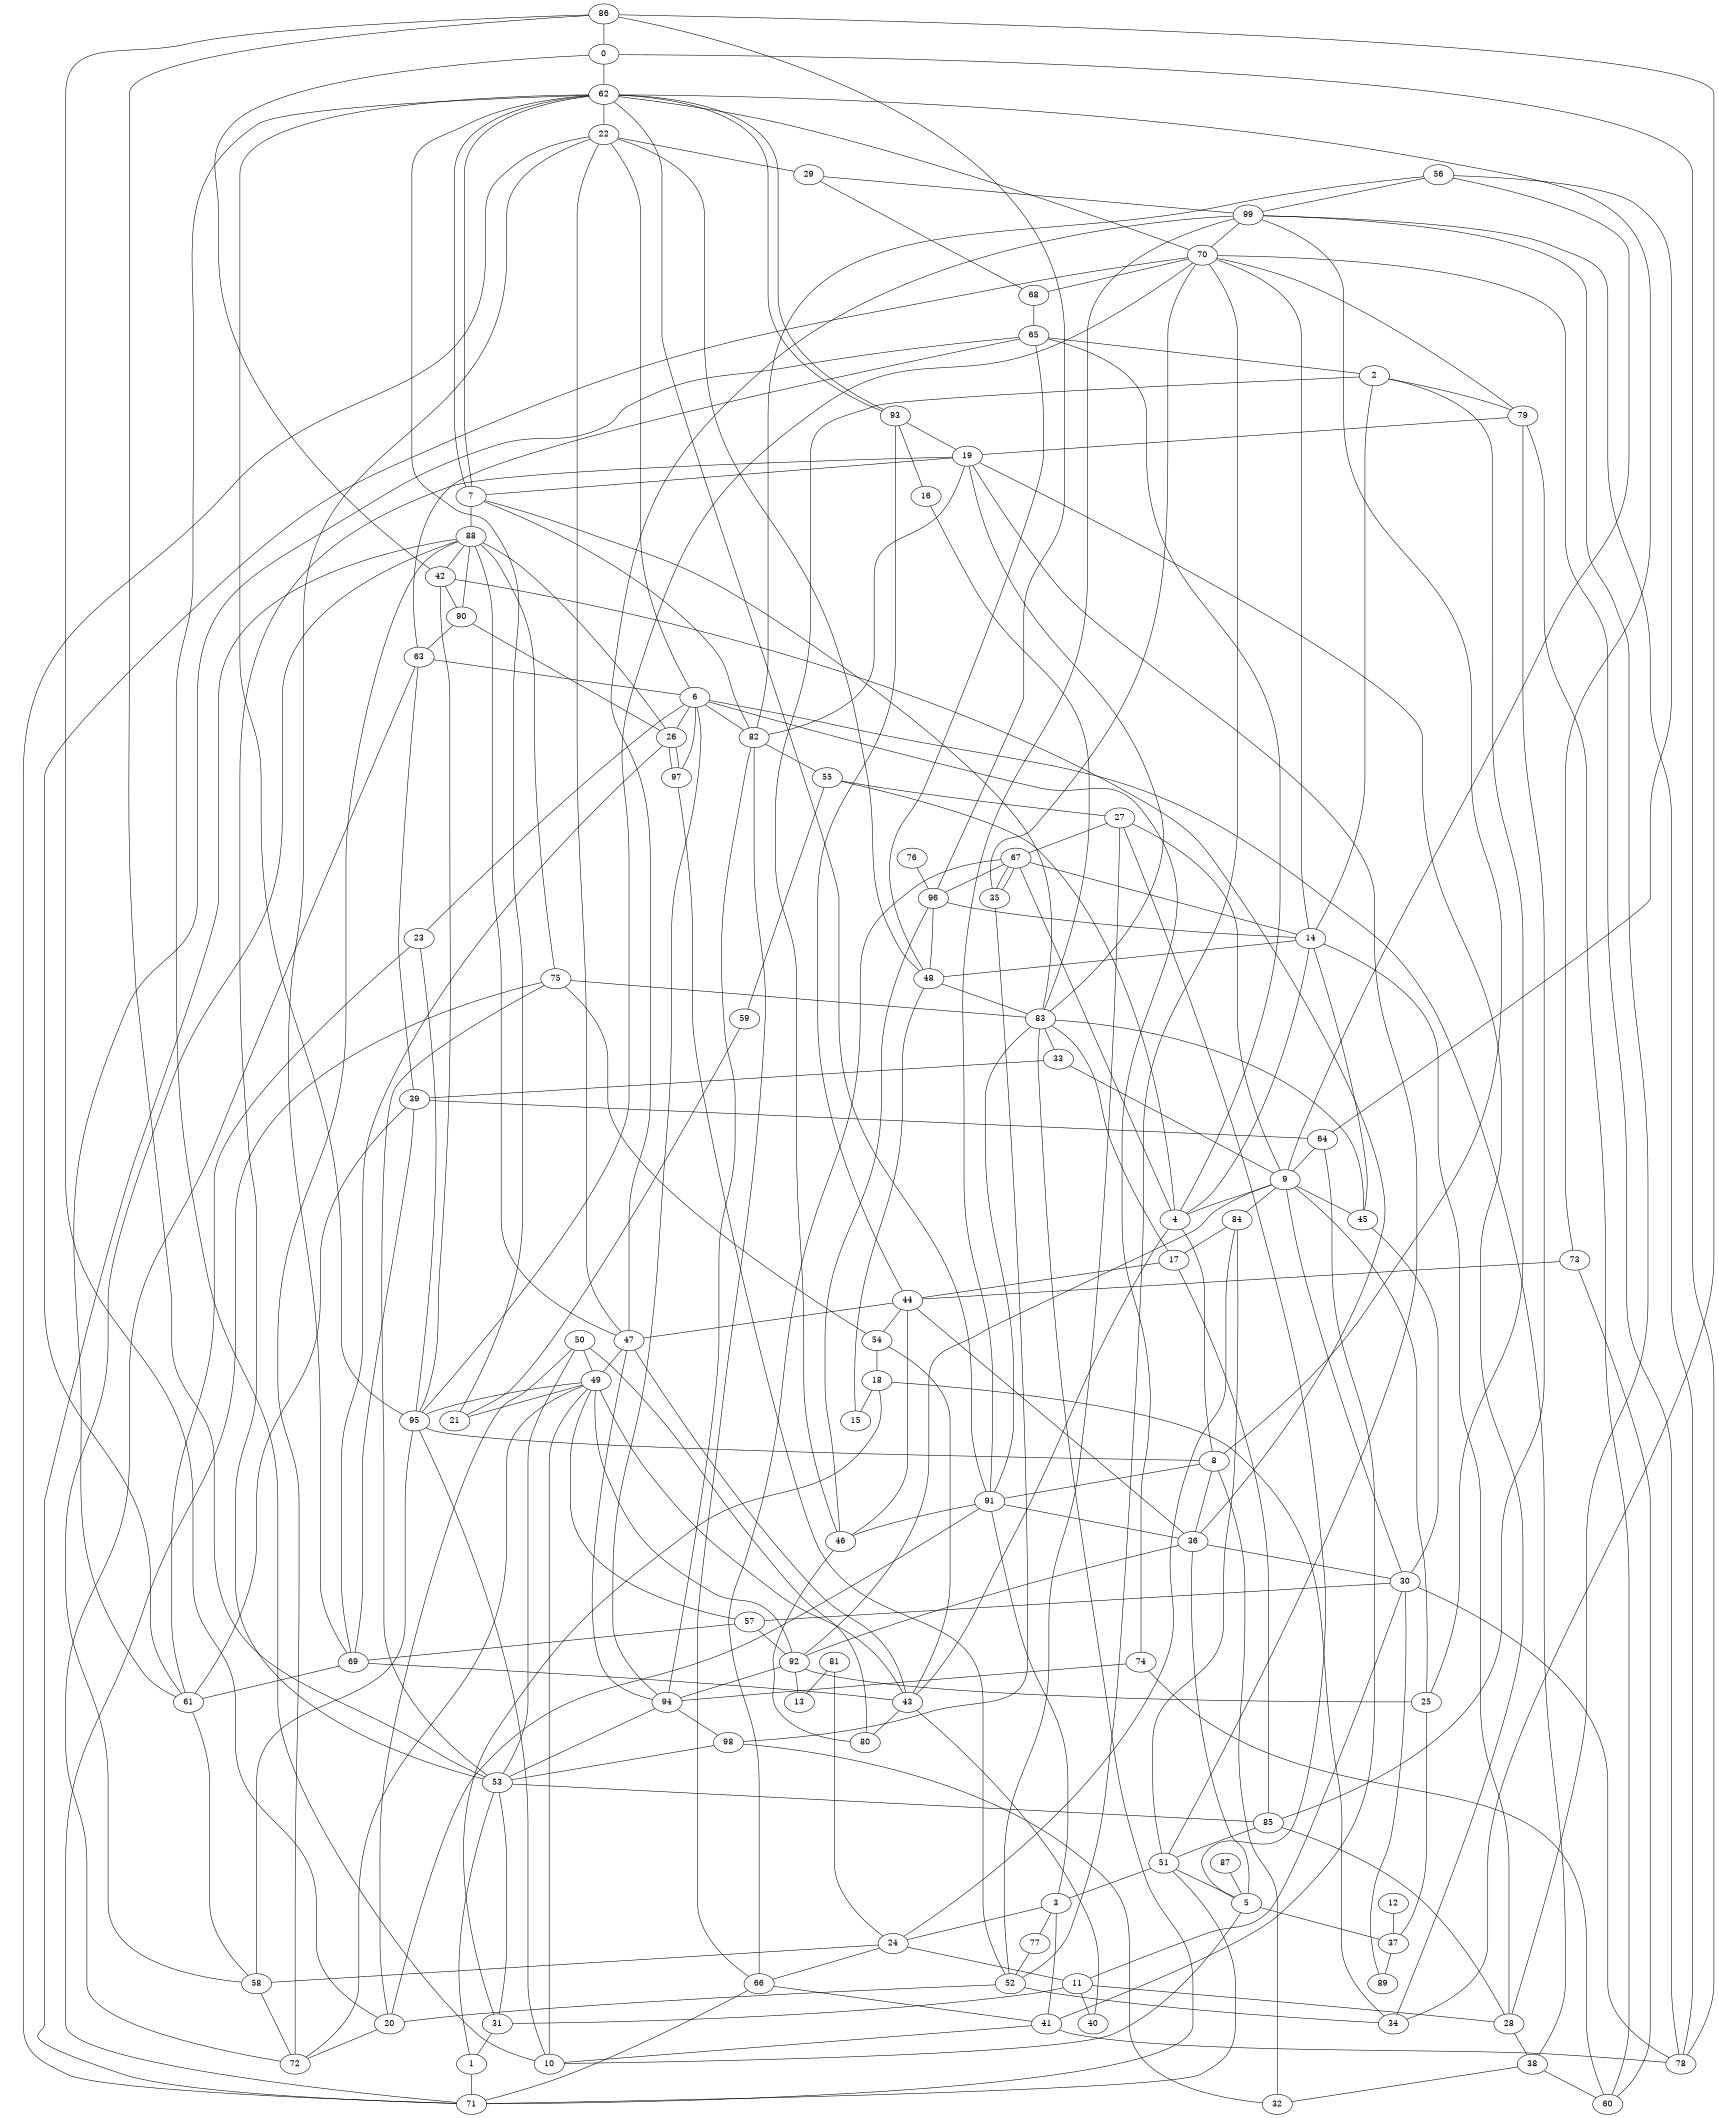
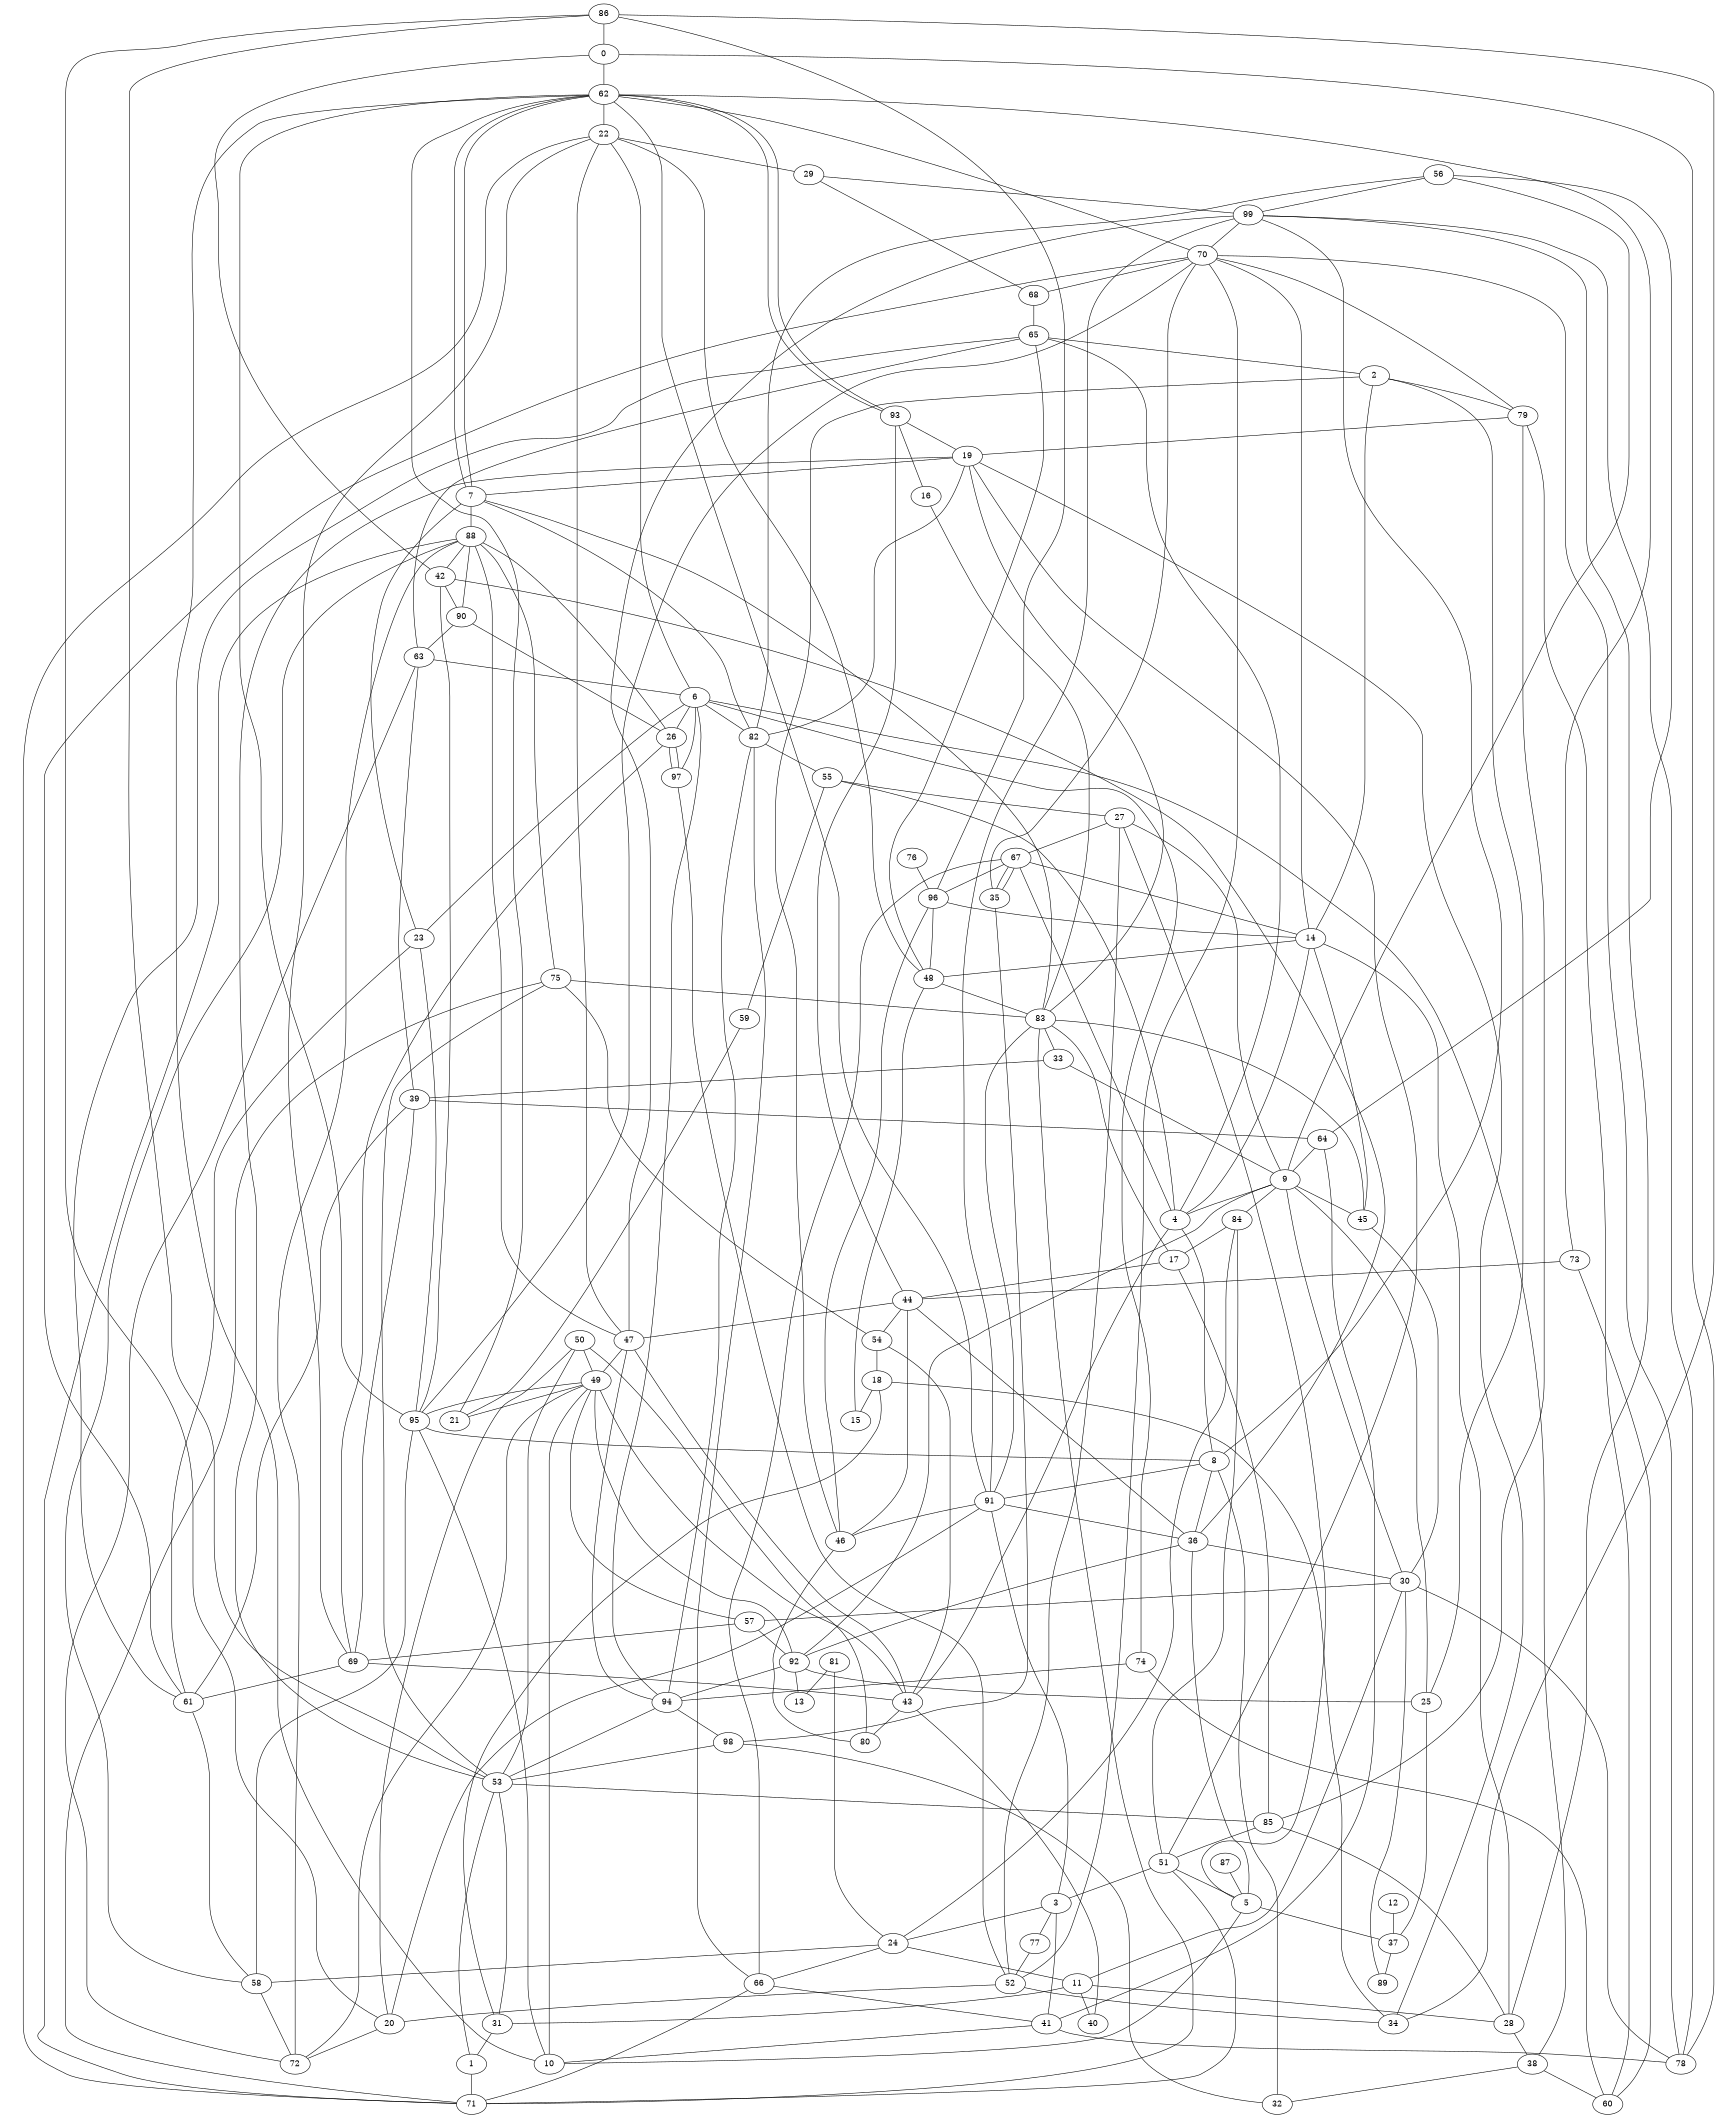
edge "7" -- "23": added
